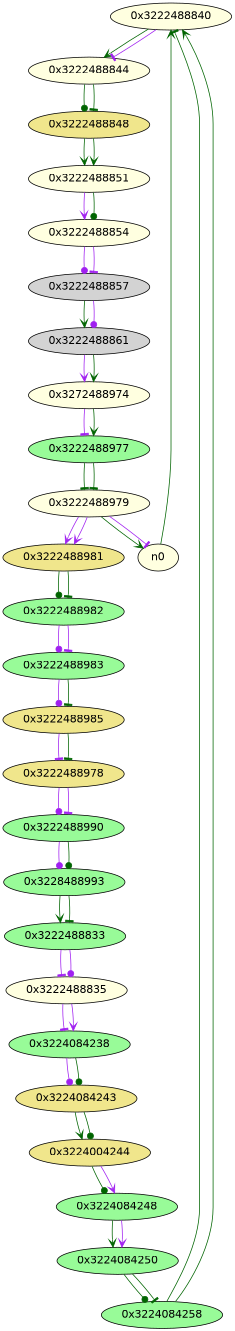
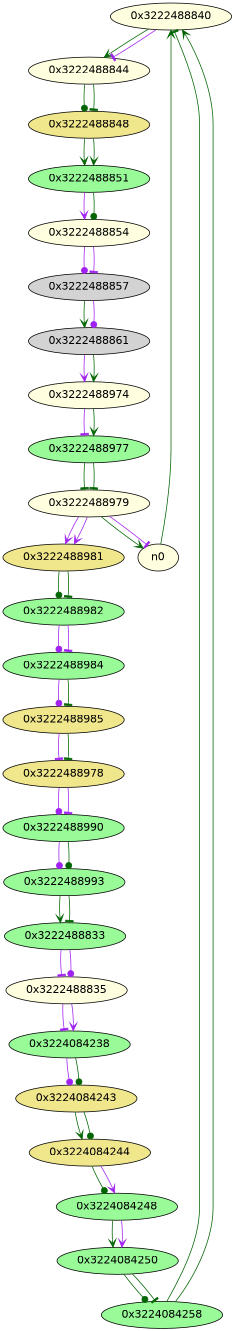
node "0x3222488851": fillcolor lightyellow -> palegreen
node "0x3272488974": label "0x3272488974" -> "0x3222488974"
node "0x3222488983": label "0x3222488983" -> "0x3222488984"
node "0x3228488993": label "0x3228488993" -> "0x3222488993"
node "0x3224004244": label "0x3224004244" -> "0x3224084244"
